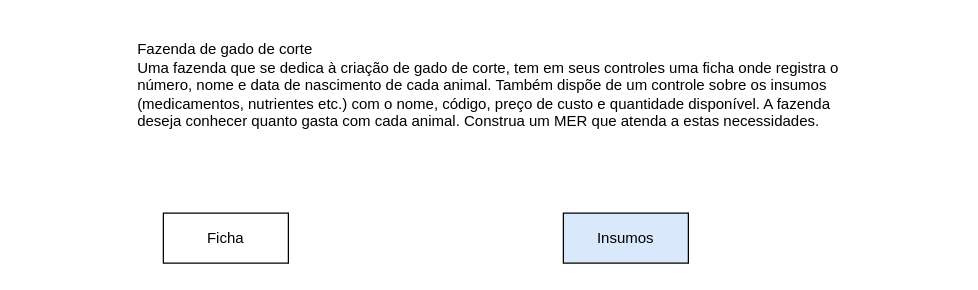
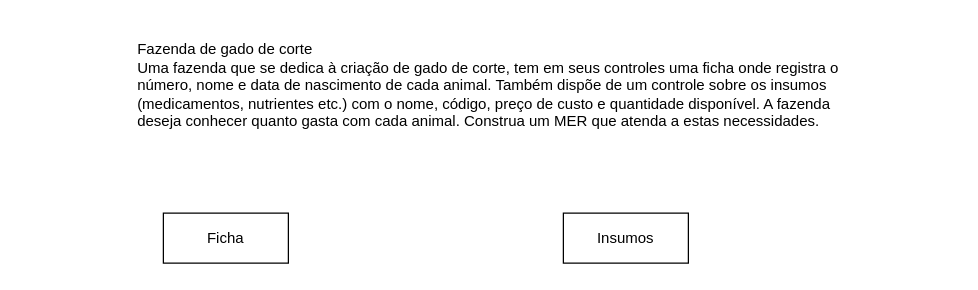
node "Insumos": fillcolor #dae8fc -> #ffffff
